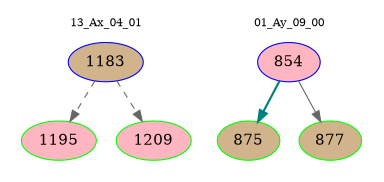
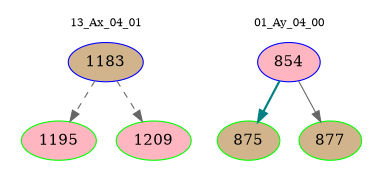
cluster "01_Ay_09_00": label "01_Ay_09_00" -> "01_Ay_04_00"
